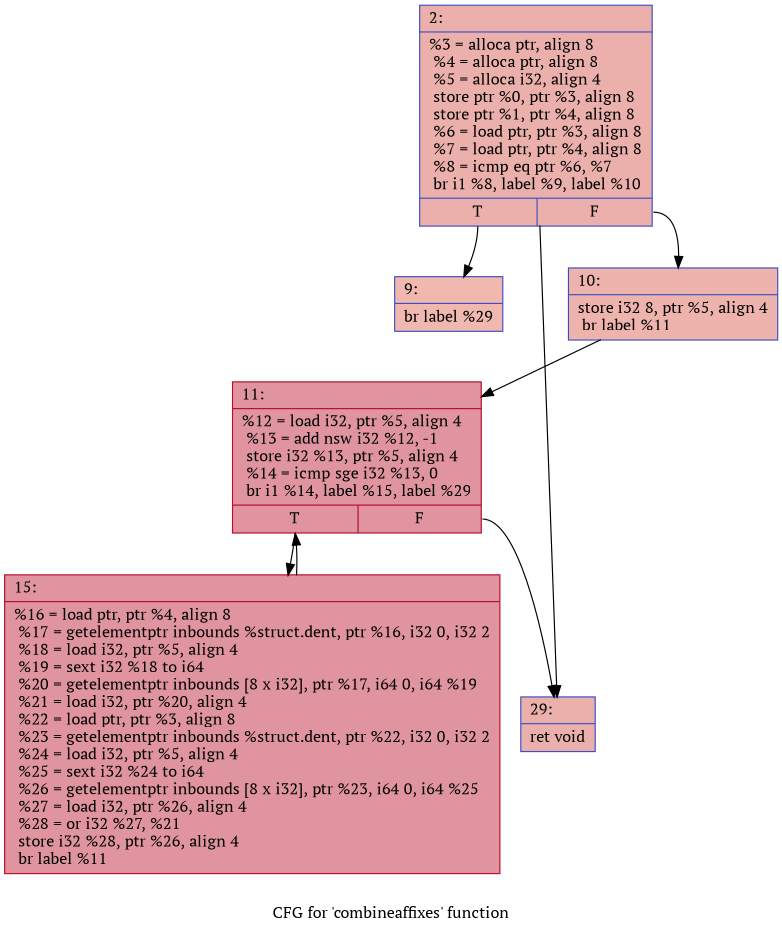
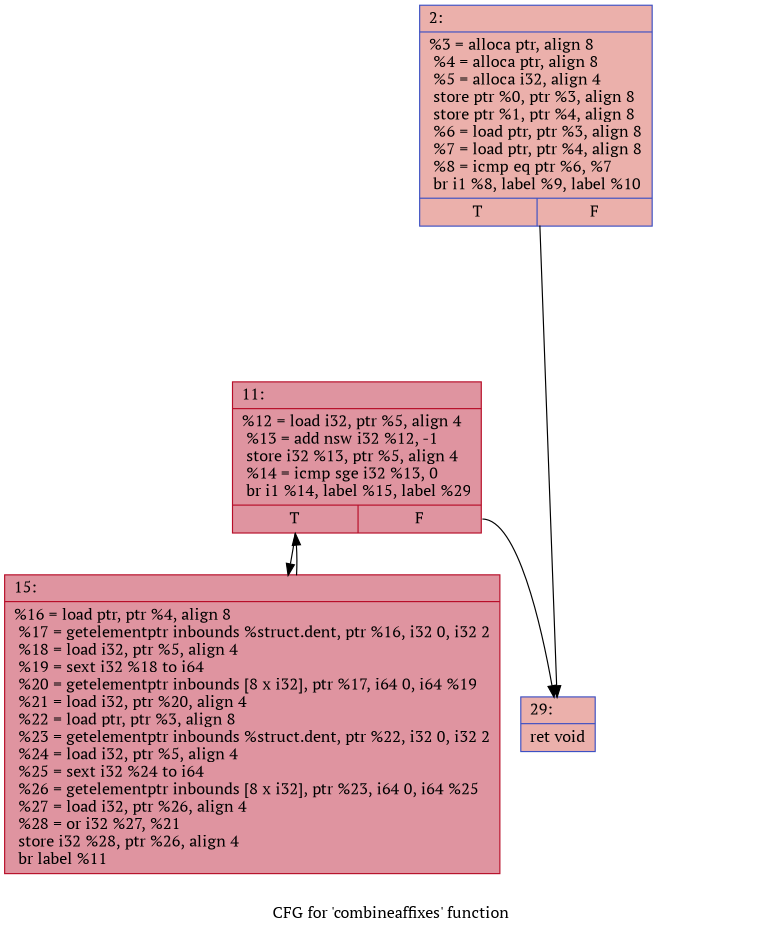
node "9:": removed
node "10:": removed
